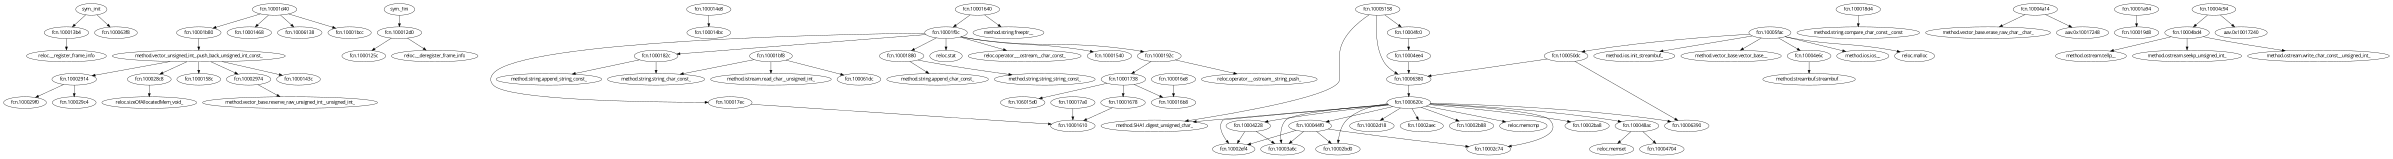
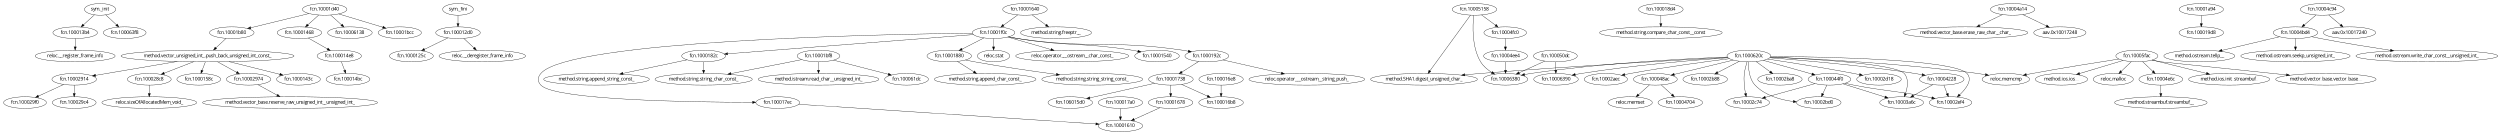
edge "fcn.10005fac" -> "fcn.100050dc": now "fcn.10005fac" -> "reloc.memcmp"
edge "fcn.10001468" -> "fcn.100014e8": added
edge "fcn.10006380" -> "fcn.1000620c": reversed
